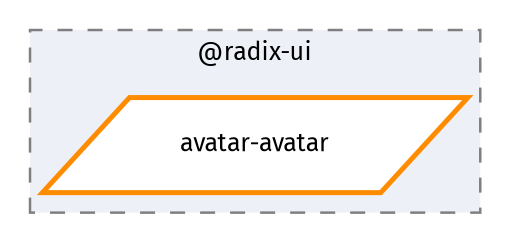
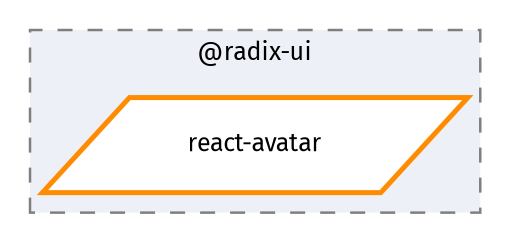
node "avatar-avatar": label "avatar-avatar" -> "react-avatar"
